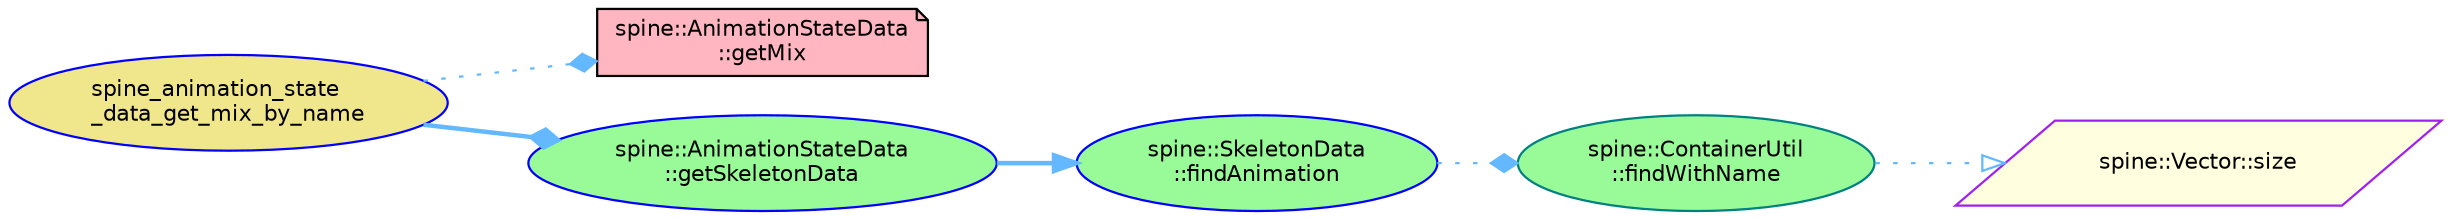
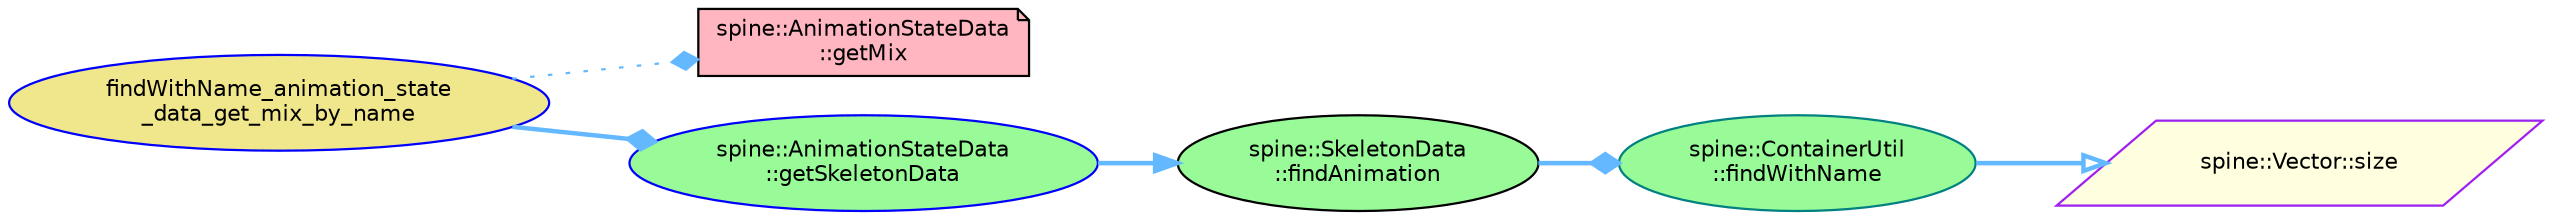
node "spine_animation_state _data_get_mix_by_name": label "spine_animation_state _data_get_mix_by_name" -> "findWithName_animation_state _data_get_mix_by_name"
node "spine::SkeletonData ::findAnimation": color blue -> black
edge "spine::SkeletonData ::findAnimation" -> "spine::ContainerUtil ::findWithName": style dotted -> bold
edge "spine::ContainerUtil ::findWithName" -> "spine::Vector::size": style dotted -> bold
